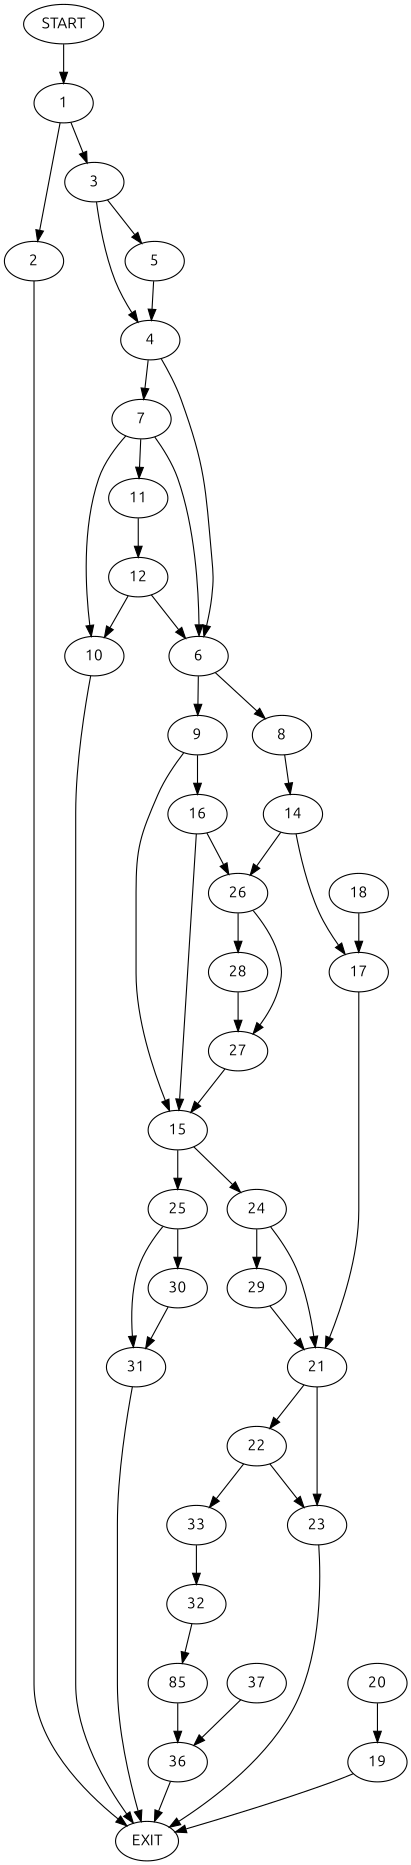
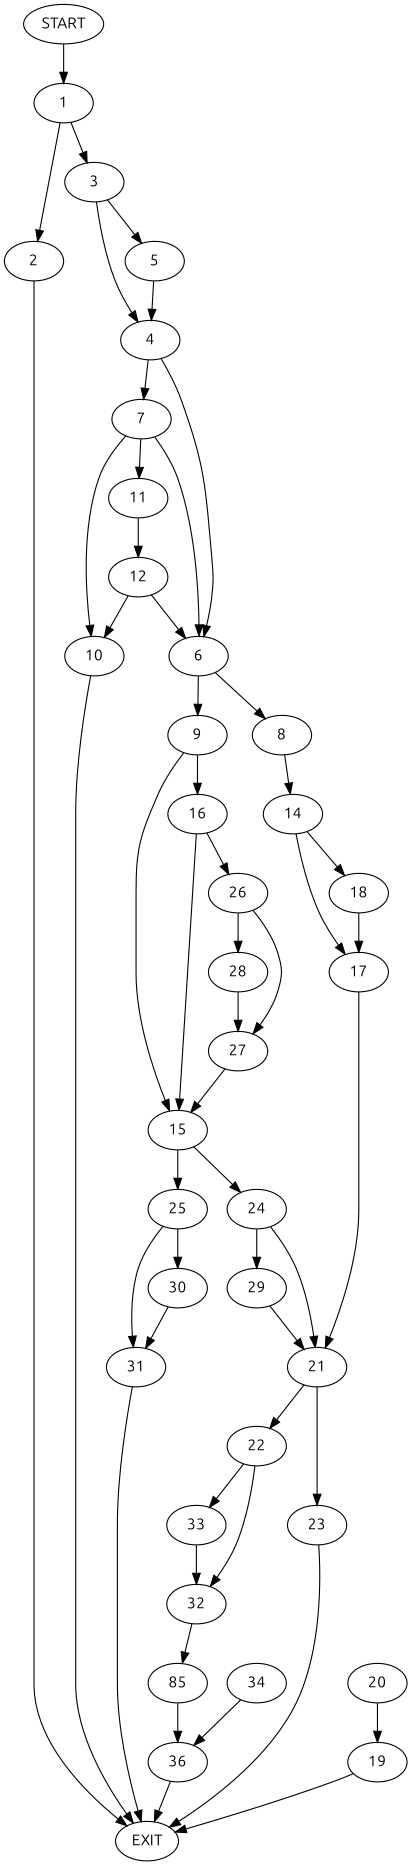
edge "14" -> "26": now "14" -> "18"
edge "22" -> "23": now "22" -> "32"
node "37": label "37" -> "34"
